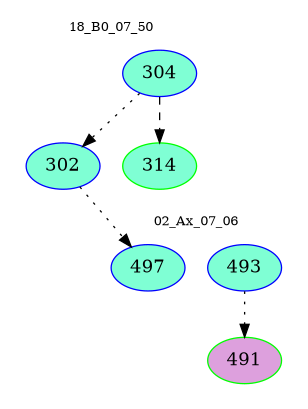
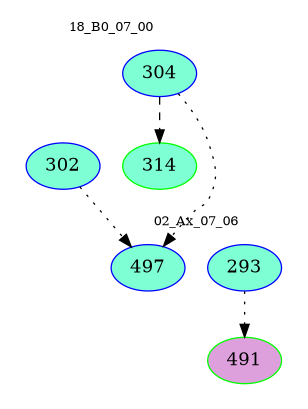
cluster "18_B0_07_50": label "18_B0_07_50" -> "18_B0_07_00"
edge "304" -> "302": now "304" -> "497"
node "493": label "493" -> "293"
